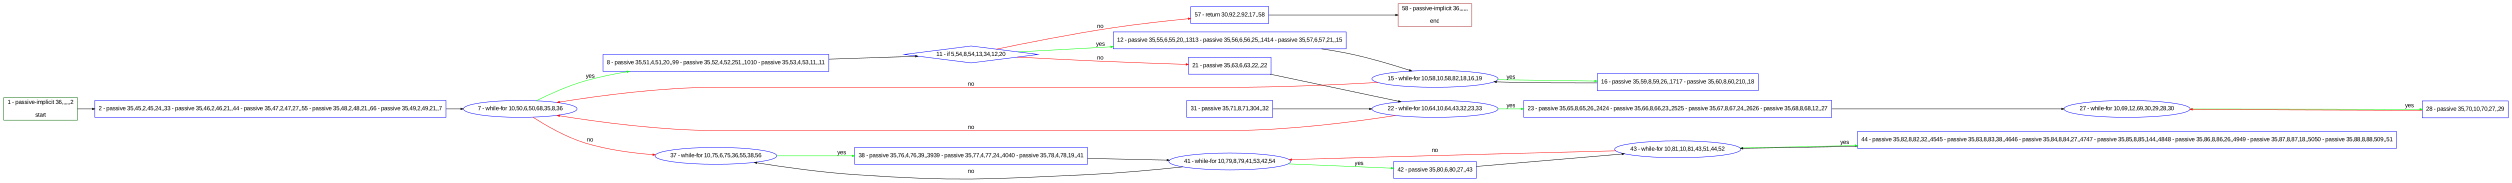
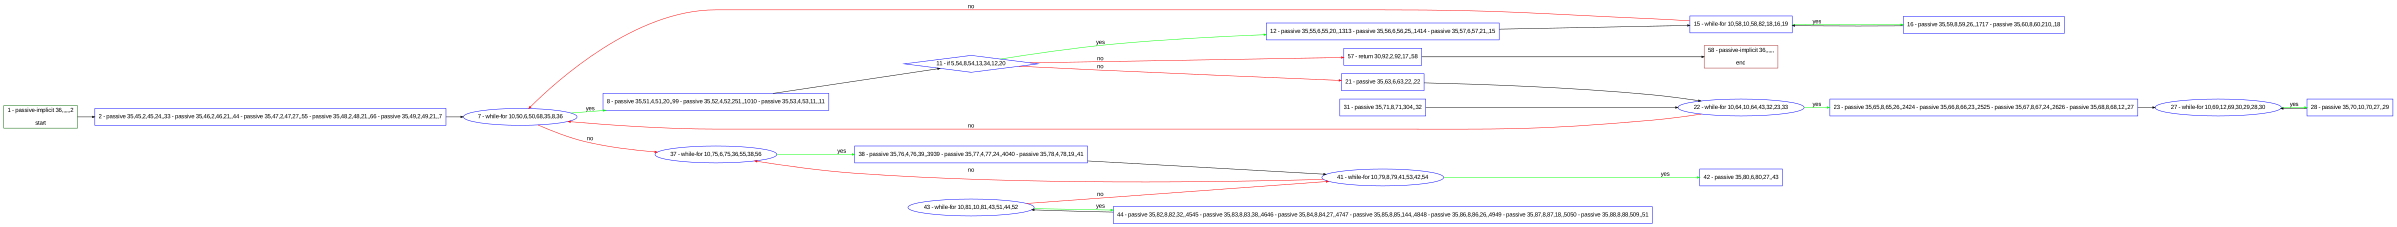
node "15 - while-for 10,58,10,58,82,18,16,19": shape ellipse -> box
edge "28 - passive 35,70,10,70,27,,29" -> "27 - while-for 10,69,12,69,30,29,28,30": color #ff0000 -> #000000
edge "42 - passive 35,80,6,80,27,,43" -> "43 - while-for 10,81,10,81,43,51,44,52": removed
edge "41 - while-for 10,79,8,79,41,53,42,54" -> "37 - while-for 10,75,6,75,36,55,38,56": color #000000 -> #ff0000
